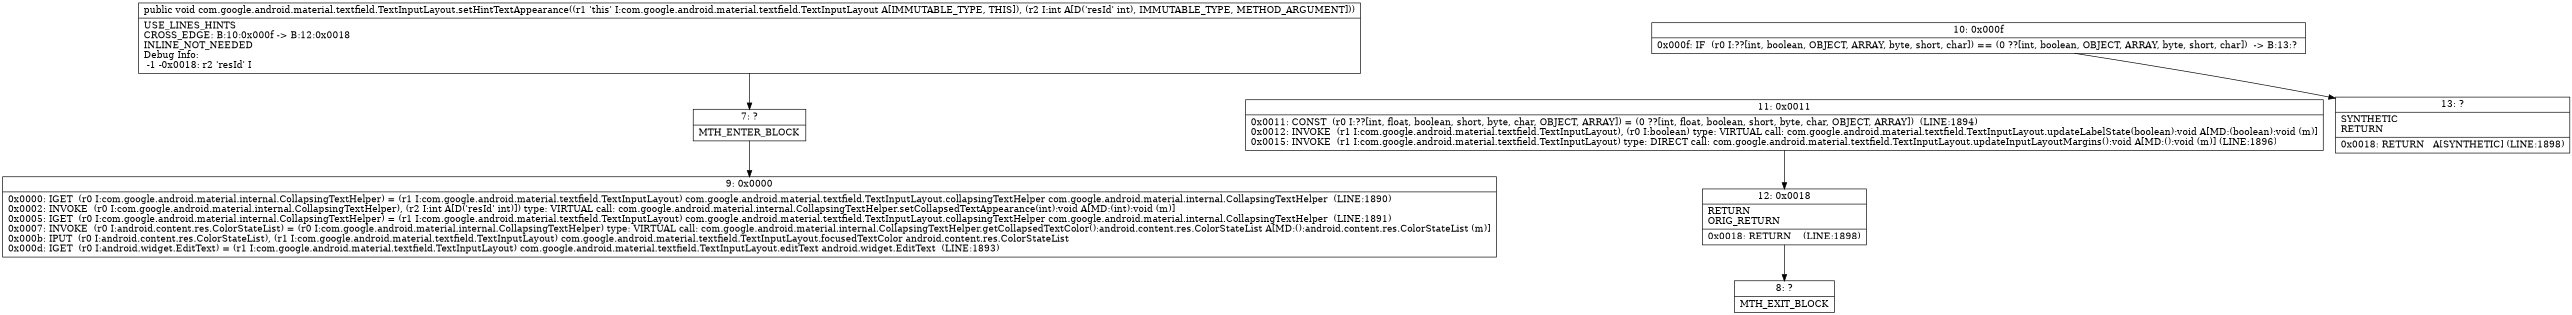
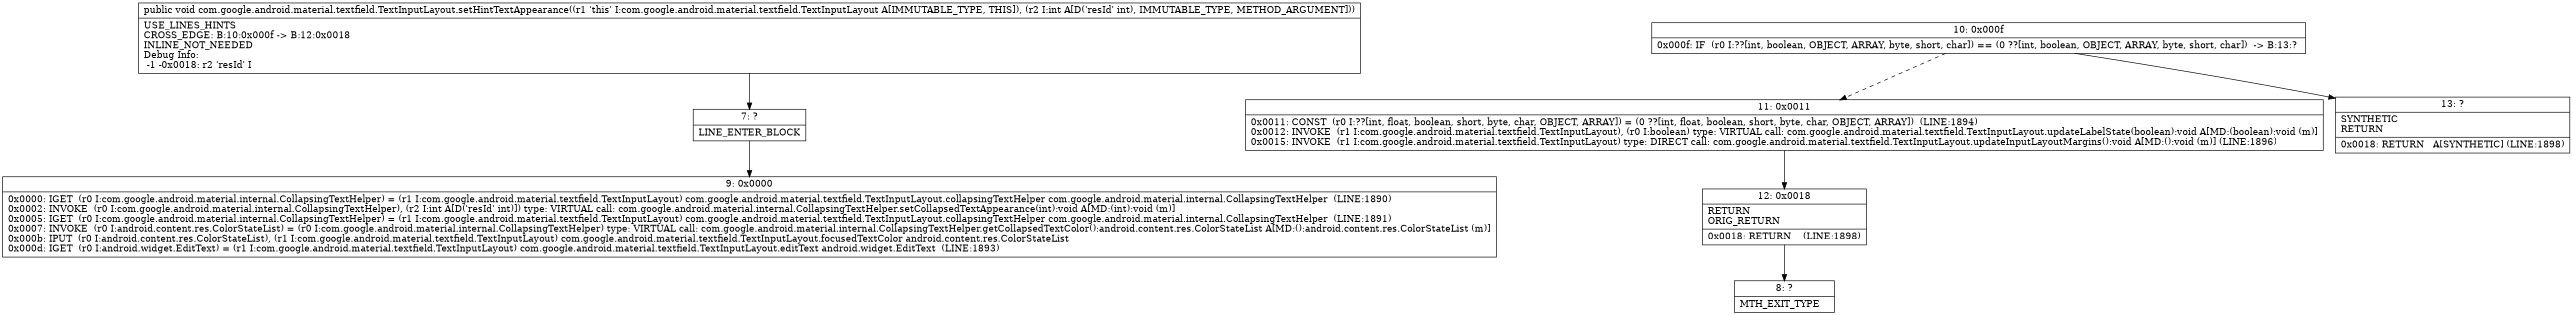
edge "10: 0x000f" -> "11: 0x0011": added
node "7: ?": text "MTH_ENTER_BLOCK" -> "LINE_ENTER_BLOCK"
node "8: ?": text "MTH_EXIT_BLOCK" -> "MTH_EXIT_TYPE"
